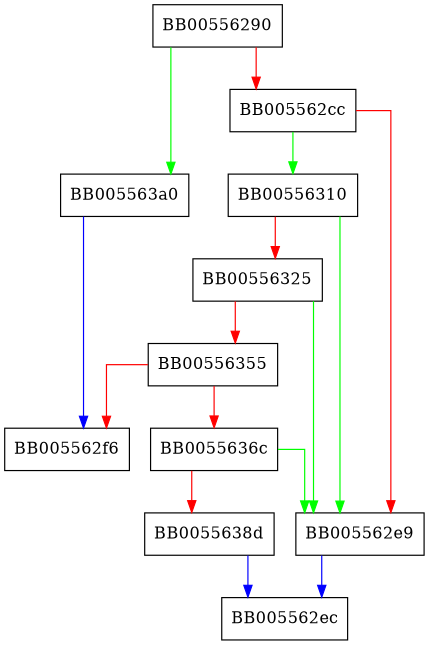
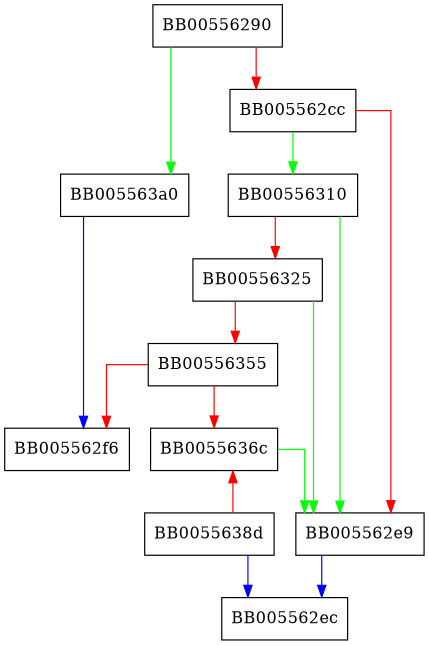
edge "BB0055636c" -> "BB0055638d": reversed
